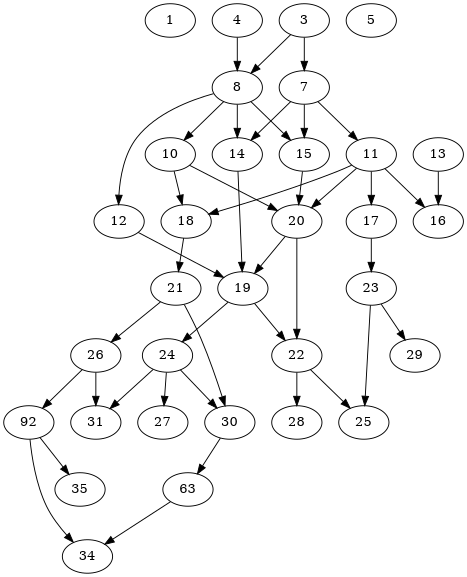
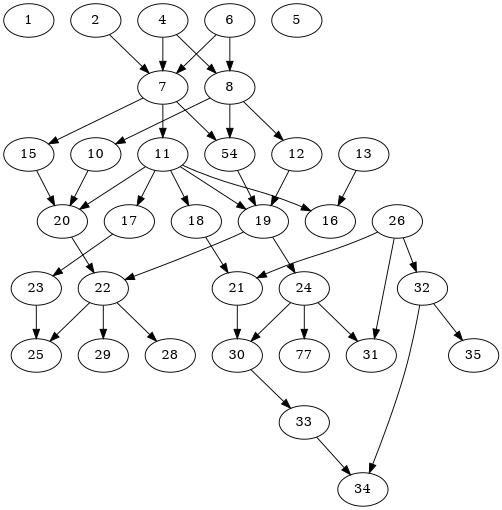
node "2": added
node "3": label "3" -> "6"
edge "4" -> "7": added
edge "8" -> "15": removed
node "14": label "14" -> "54"
edge "10" -> "18": removed
edge "20" -> "19": now "11" -> "19"
edge "23" -> "29": now "22" -> "29"
edge "21" -> "26": reversed
node "92": label "92" -> "32"
node "27": label "27" -> "77"
node "63": label "63" -> "33"
